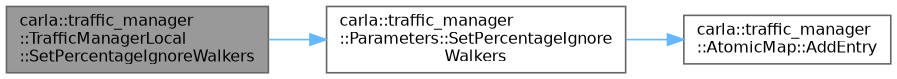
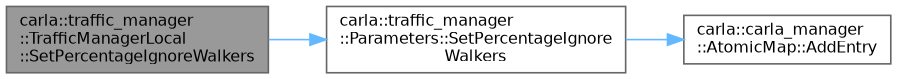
node "carla::traffic_manager ::AtomicMap::AddEntry": label "carla::traffic_manager ::AtomicMap::AddEntry" -> "carla::carla_manager ::AtomicMap::AddEntry"
